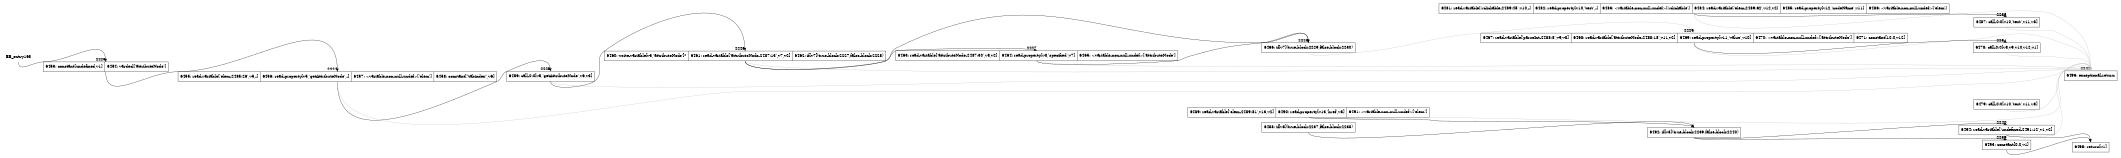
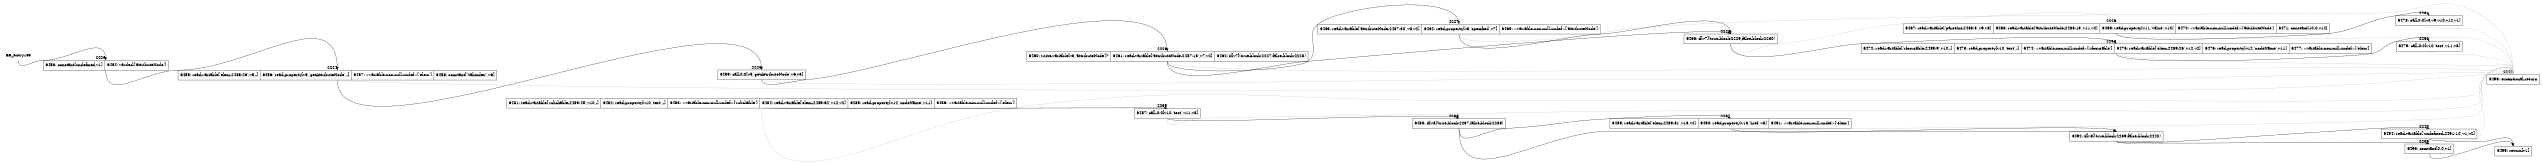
node "6472: read-variable['rfocusable-2489:9',v10,-]": added
edge "6487: call-0:0[v10,'test',v11,v8]" -> "6488: if[v8](true-block:2237,false-block:2238)": added
edge "6488: if[v8](true-block:2237,false-block:2238)" -> "6489: read-variable['elem-2489:81',v13,v2]": added
